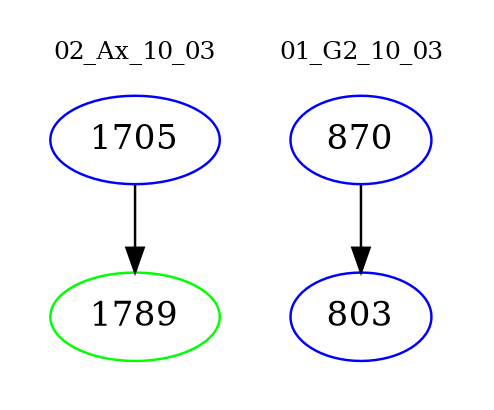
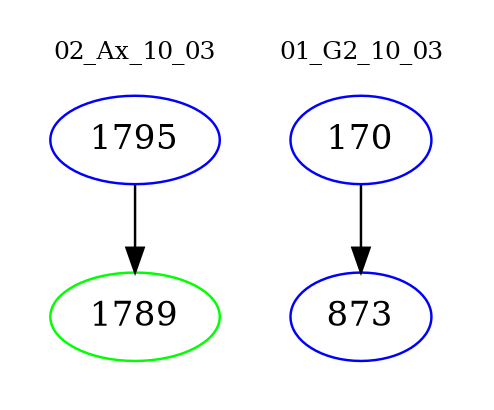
node "1705": label "1705" -> "1795"
node "870": label "870" -> "170"
node "803": label "803" -> "873"
